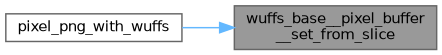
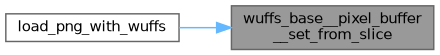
node "pixel_png_with_wuffs": label "pixel_png_with_wuffs" -> "load_png_with_wuffs"
